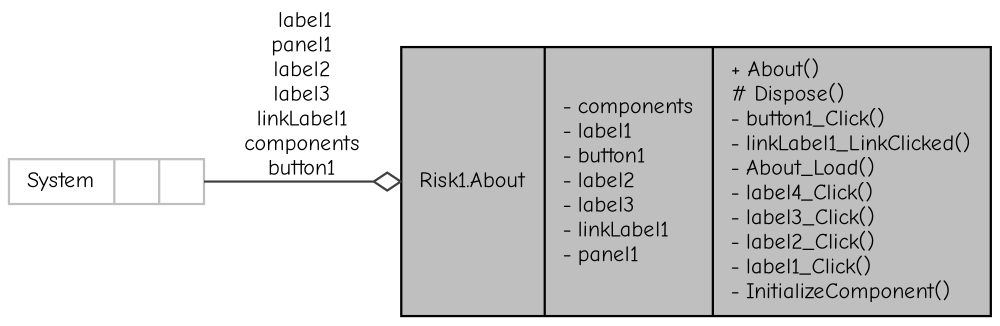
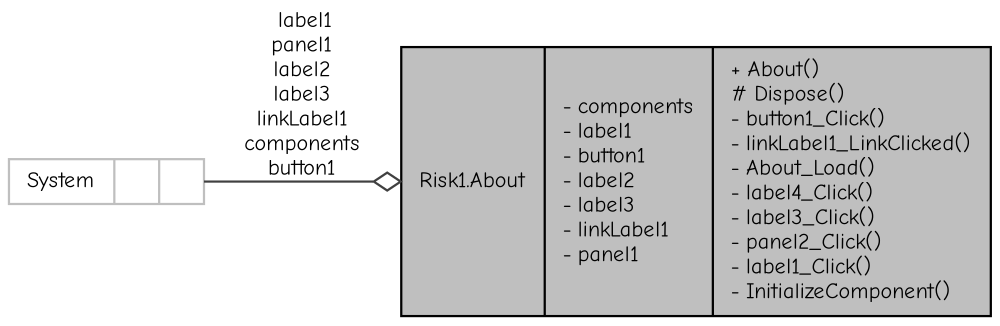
node "Risk1.About": text "- label2_Click()" -> "- panel2_Click()"
